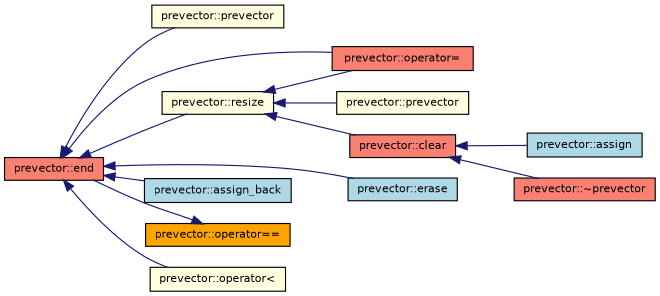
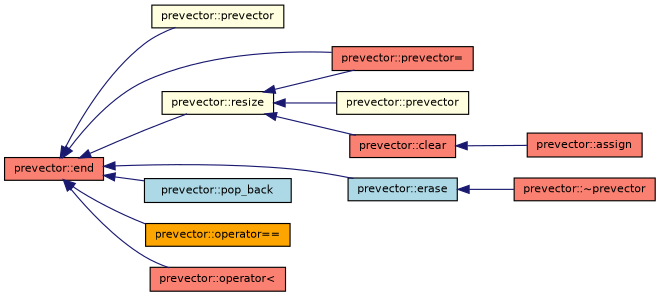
node "prevector::operator=": label "prevector::operator=" -> "prevector::prevector="
node "prevector::assign": fillcolor lightblue -> salmon
edge "prevector::~prevector" -> "prevector::clear": now "prevector::~prevector" -> "prevector::erase"
node "prevector::assign_back": label "prevector::assign_back" -> "prevector::pop_back"
edge "prevector::end" -> "prevector::operator==": reversed
node "prevector::operator<": fillcolor lightyellow -> salmon
